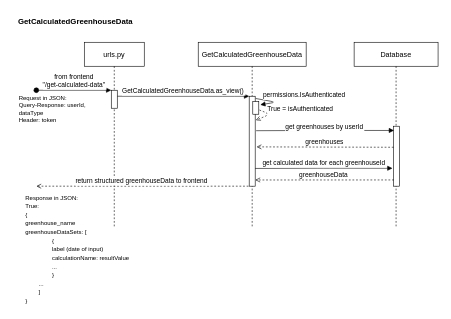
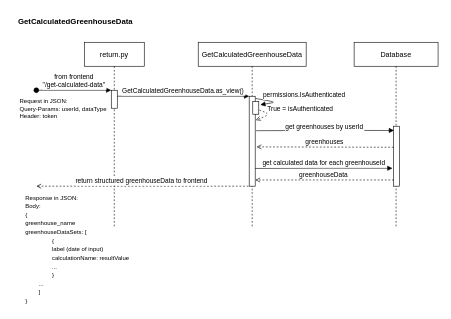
node "urls.py": label "urls.py" -> "return.py"
node "Request in JSON: Query-Response: userId, dataType Header: token": label "Request in JSON: Query-Response: userId, dataType Header: token" -> "Request in JSON: Query-Params: userId, dataType Header: token"
node "Response in JSON: True: { greenhouse_name greenhouseDataSets: [ { label (date of input) calculationName: resultValue ... } ... ] }": label "Response in JSON: True: { greenhouse_name greenhouseDataSets: [ { label (date of input) calculationName: resultValue ... } ... ] }" -> "Response in JSON: Body: { greenhouse_name greenhouseDataSets: [ { label (date of input) calculationName: resultValue ... } ... ] }"
